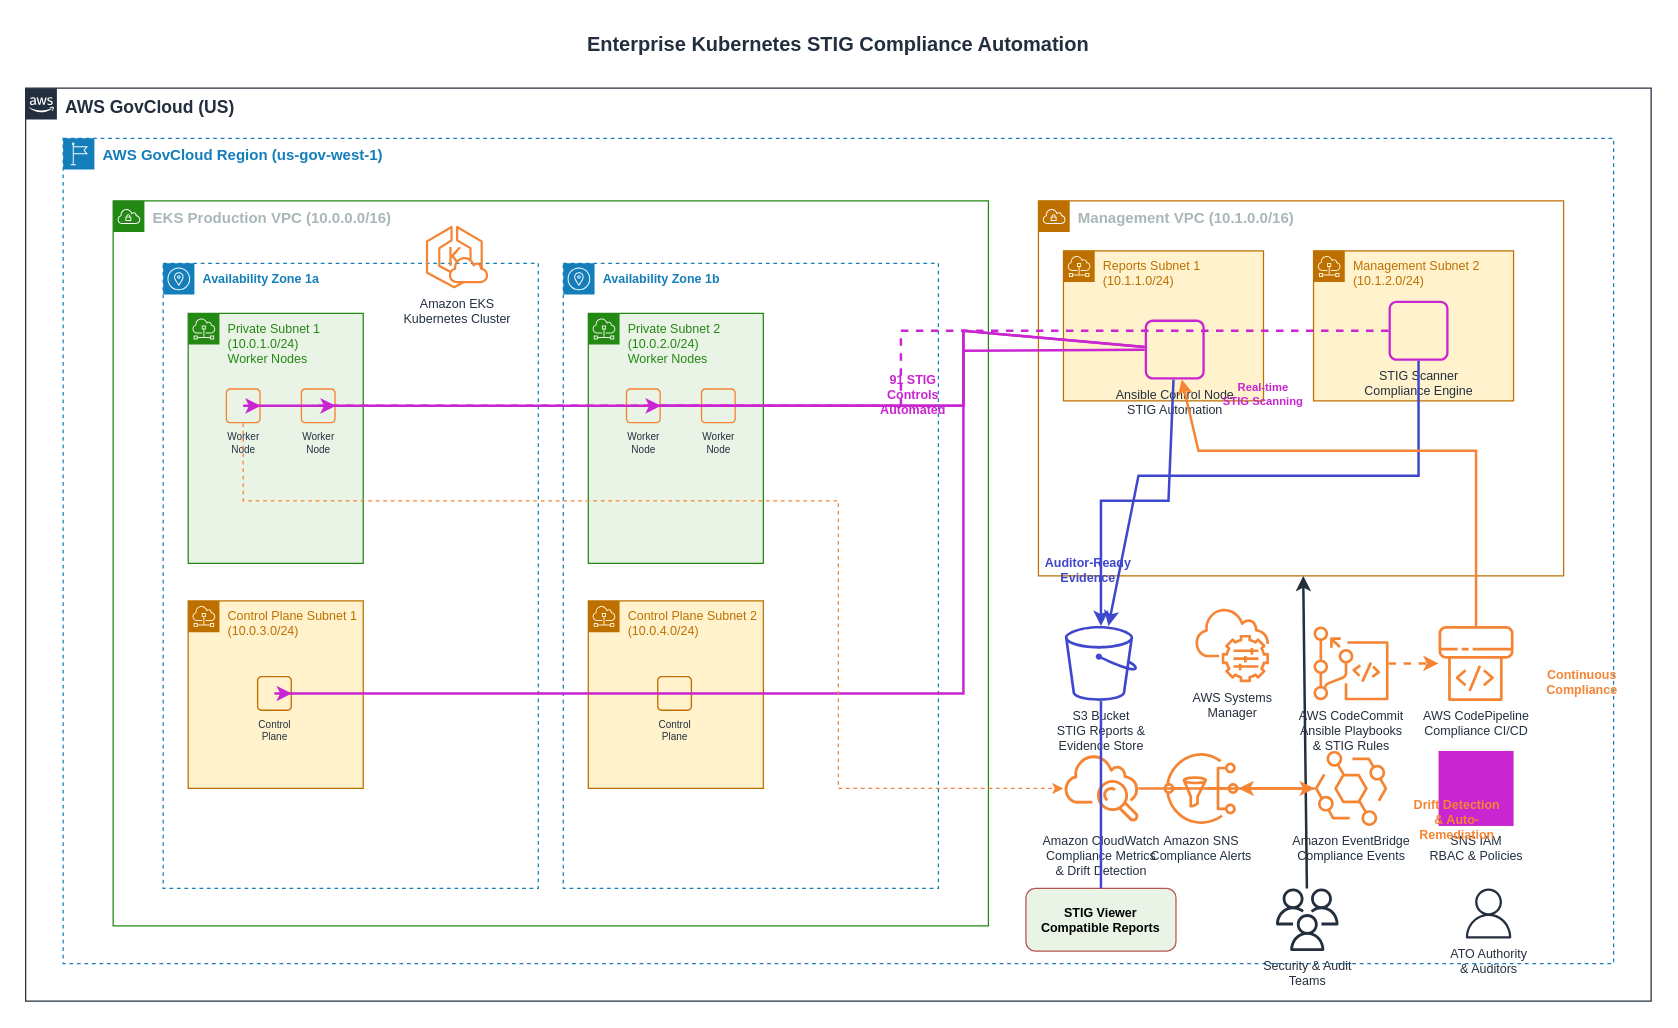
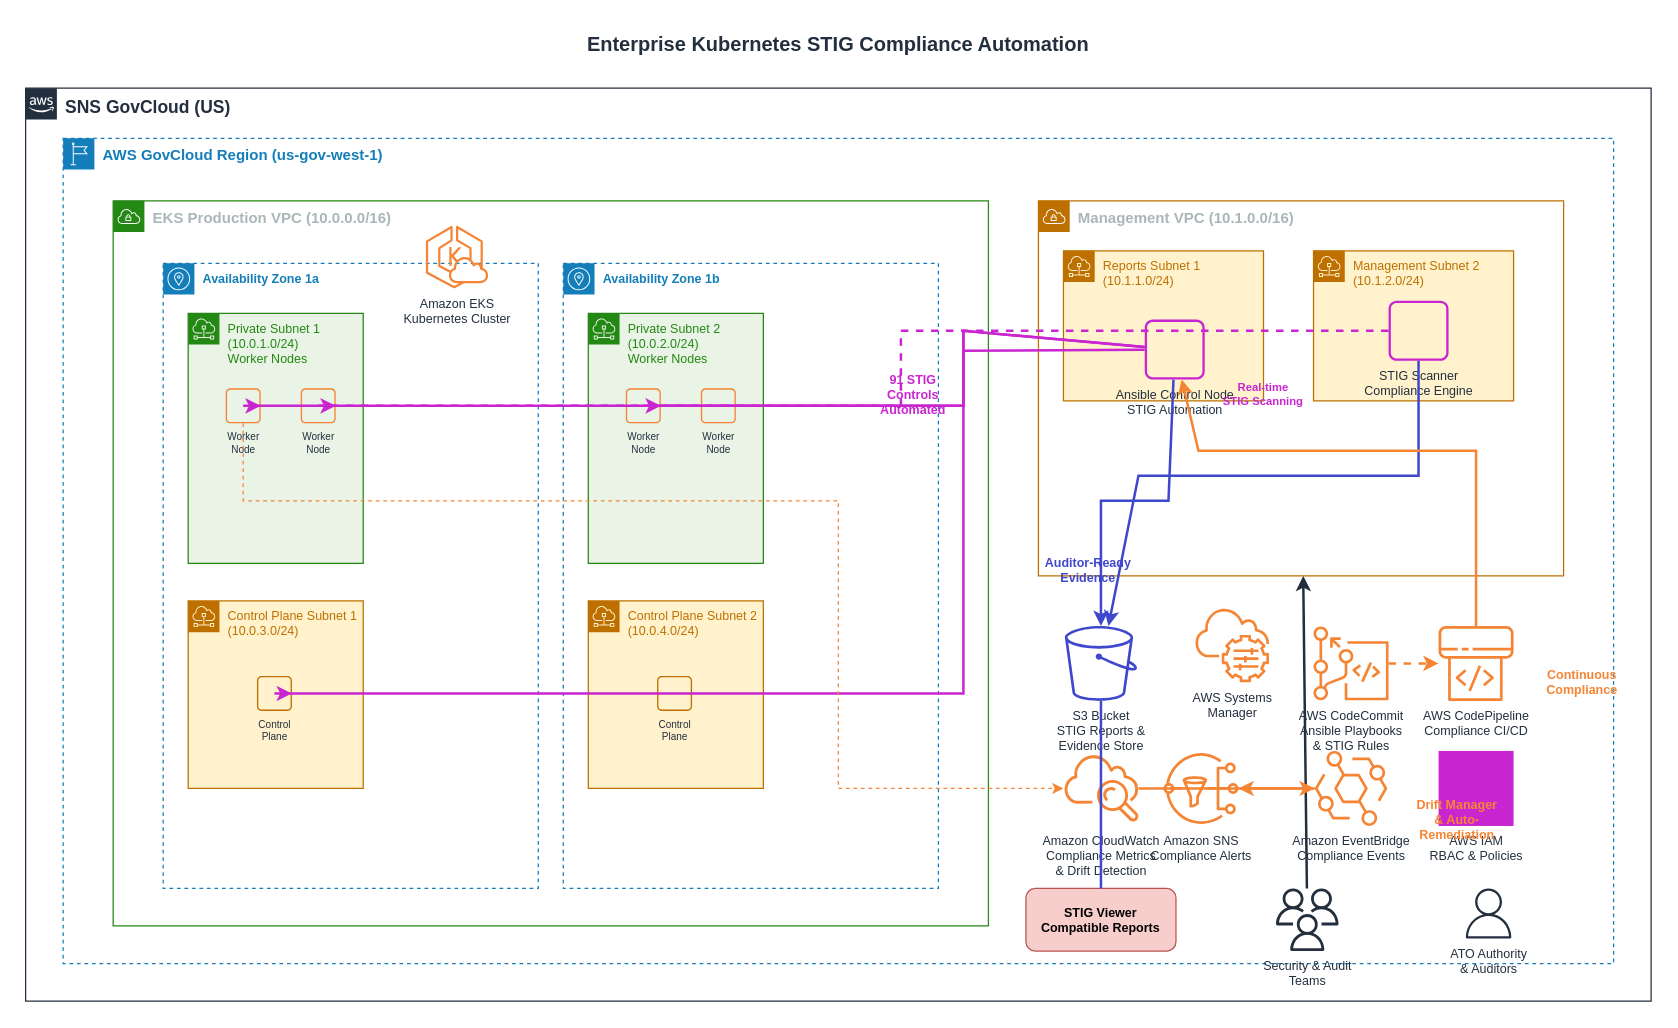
node "AWS GovCloud (US)": label "AWS GovCloud (US)" -> "SNS GovCloud (US)"
node "Drift Detection & Auto-Remediation": label "Drift Detection & Auto-Remediation" -> "Drift Manager & Auto-Remediation"
node "SNS IAM RBAC & Policies": label "SNS IAM RBAC & Policies" -> "AWS IAM RBAC & Policies"
node "STIG Viewer Compatible Reports": fillcolor #e9f3e6 -> #f8cecc
